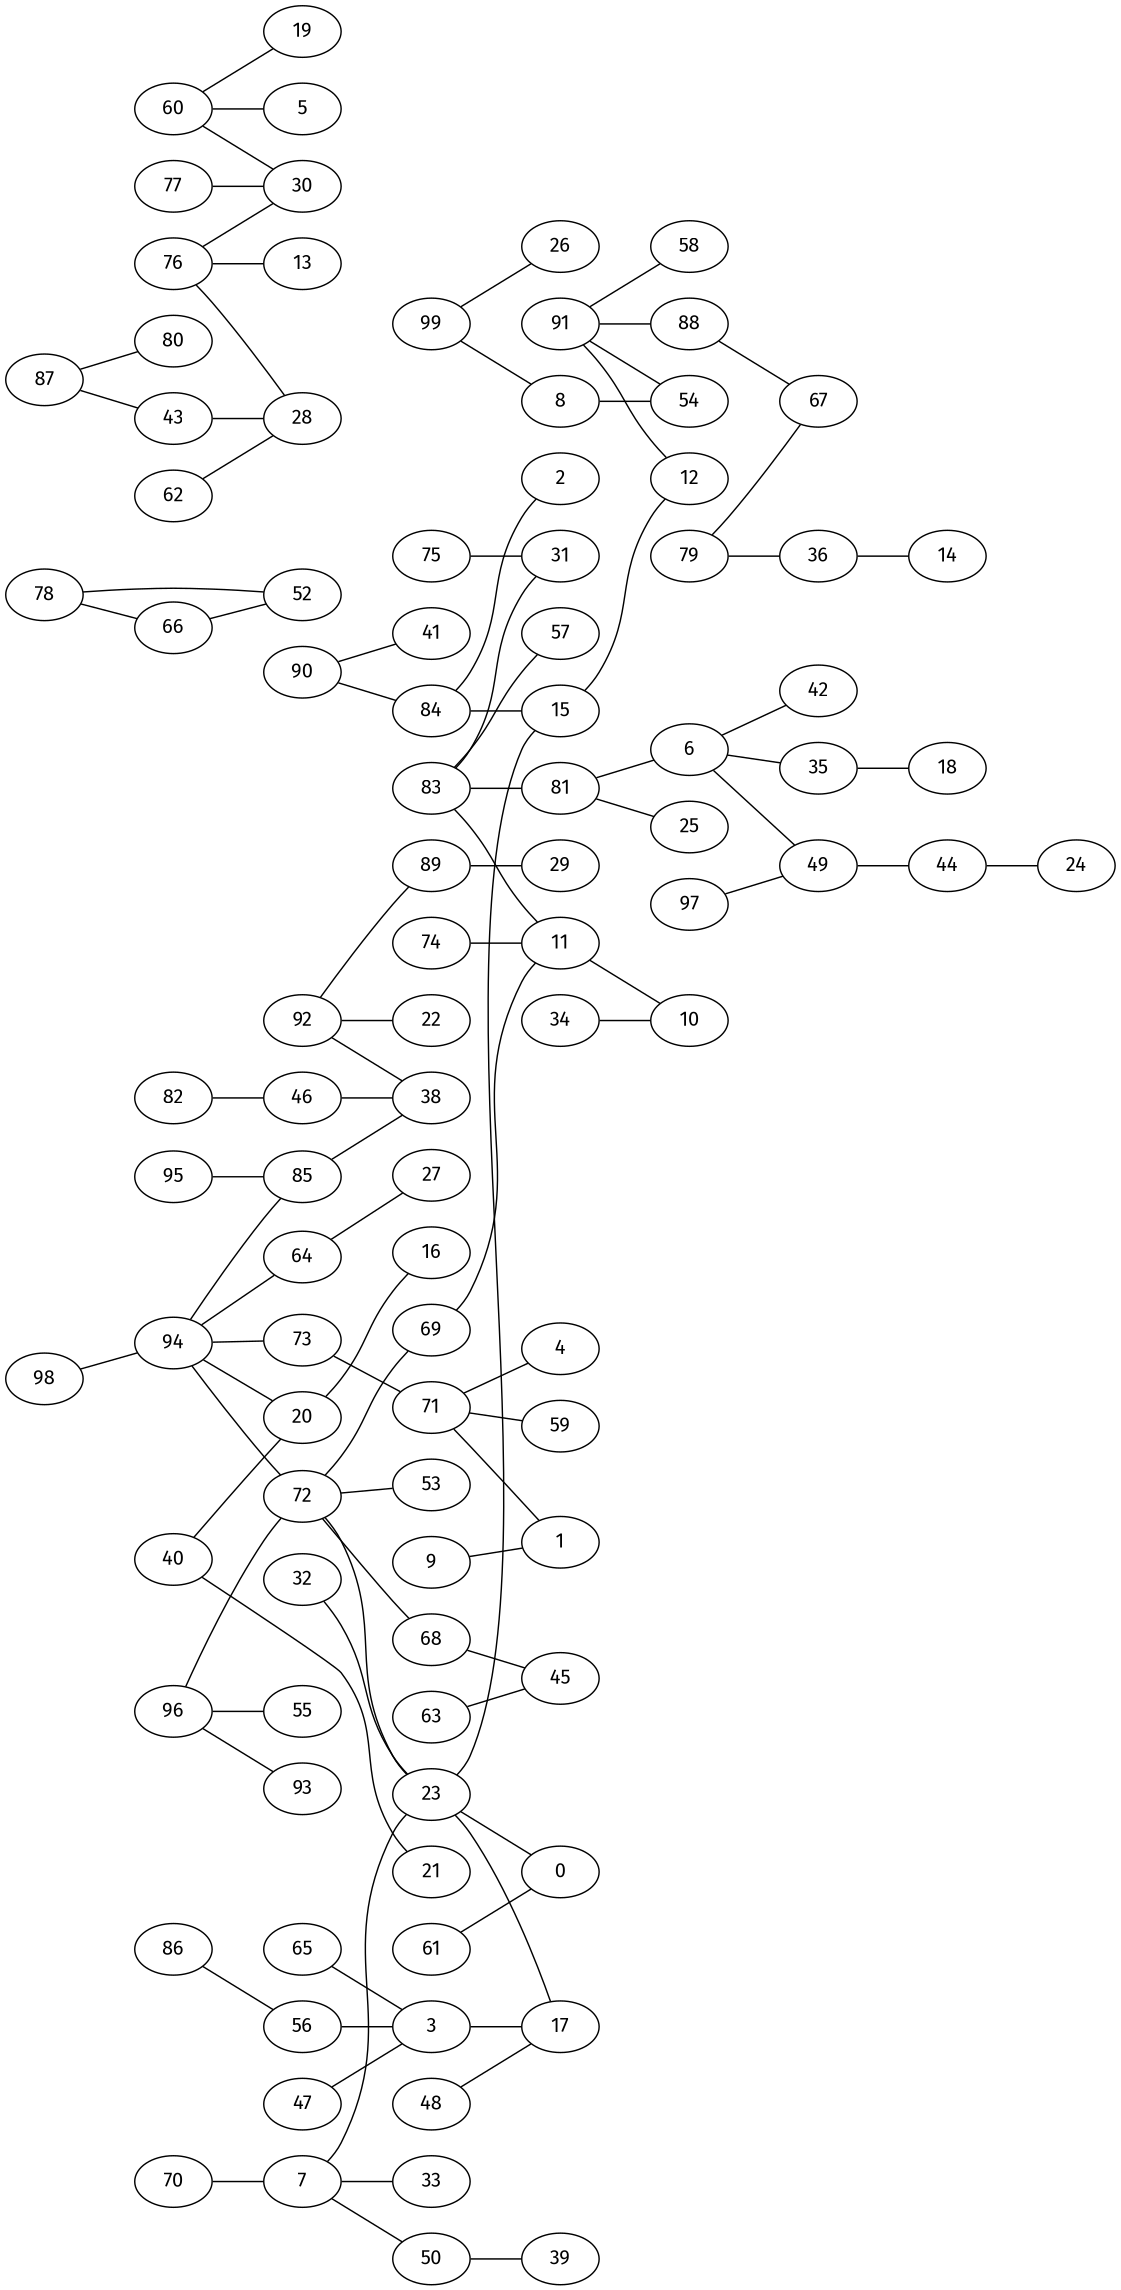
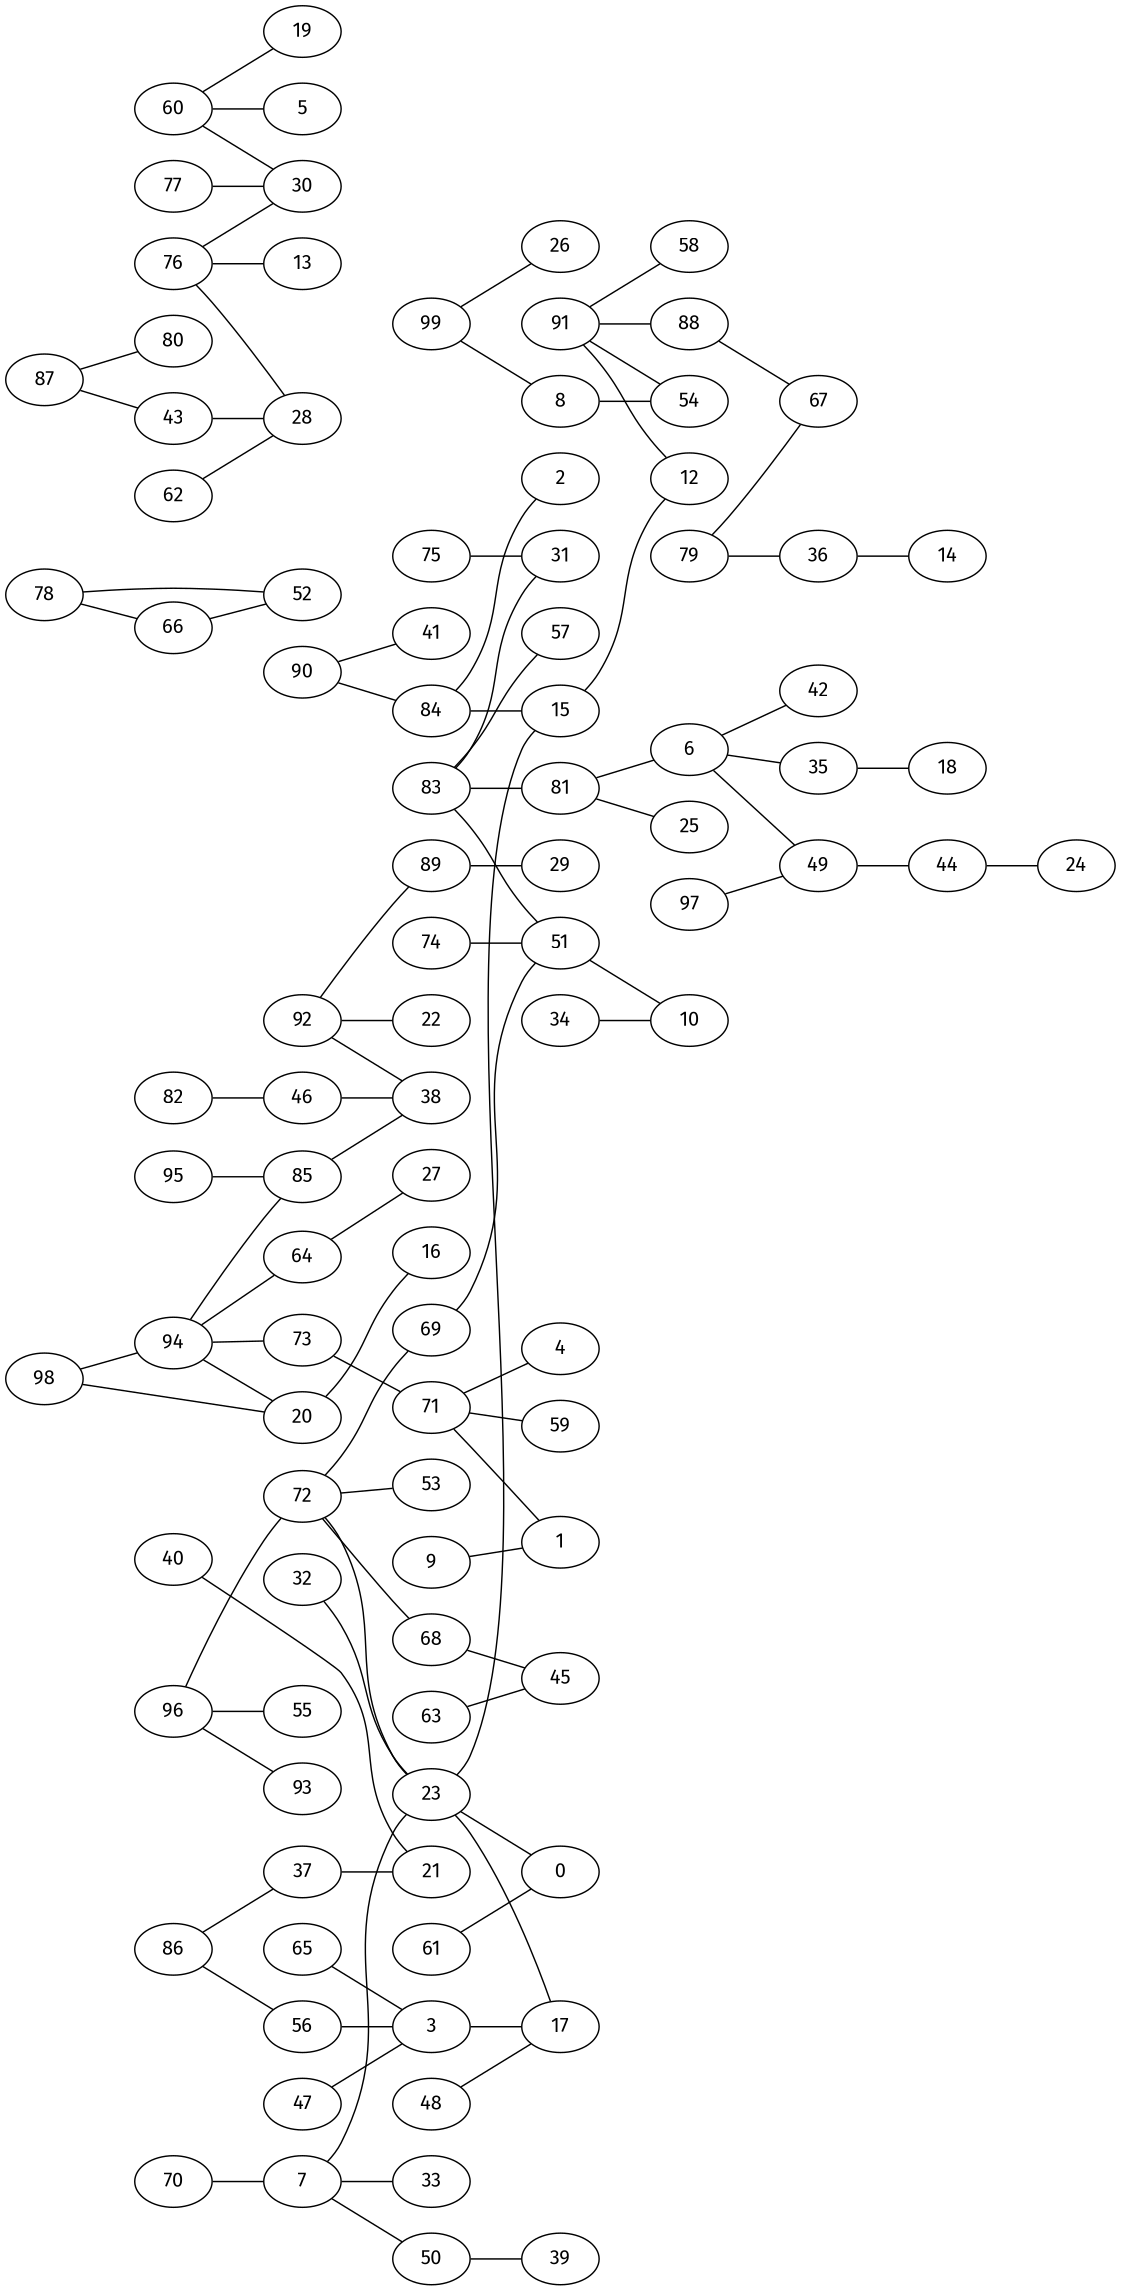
node "11": label "11" -> "51"
edge "94" -- "72": removed
edge "20" -- "40": now "20" -- "98"
node "37": added
